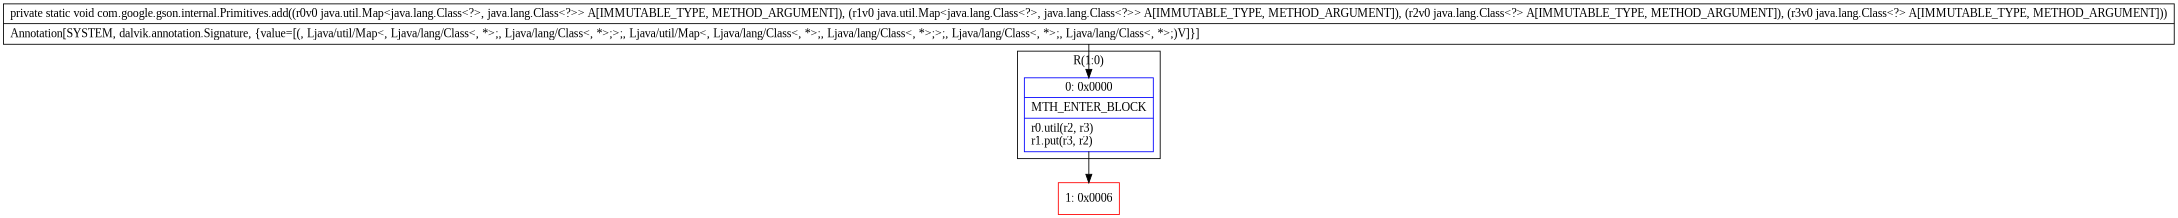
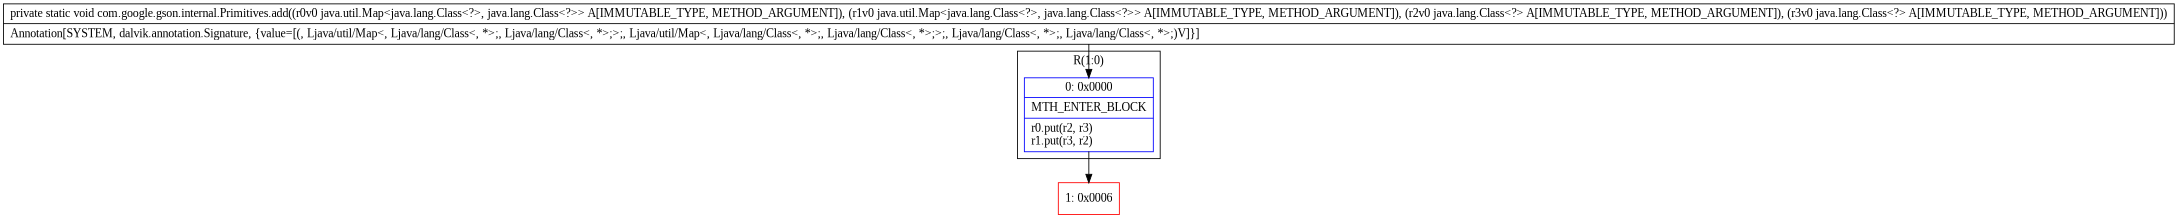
node "0: 0x0000": text "r0.util(r2, r3)" -> "r0.put(r2, r3)"
